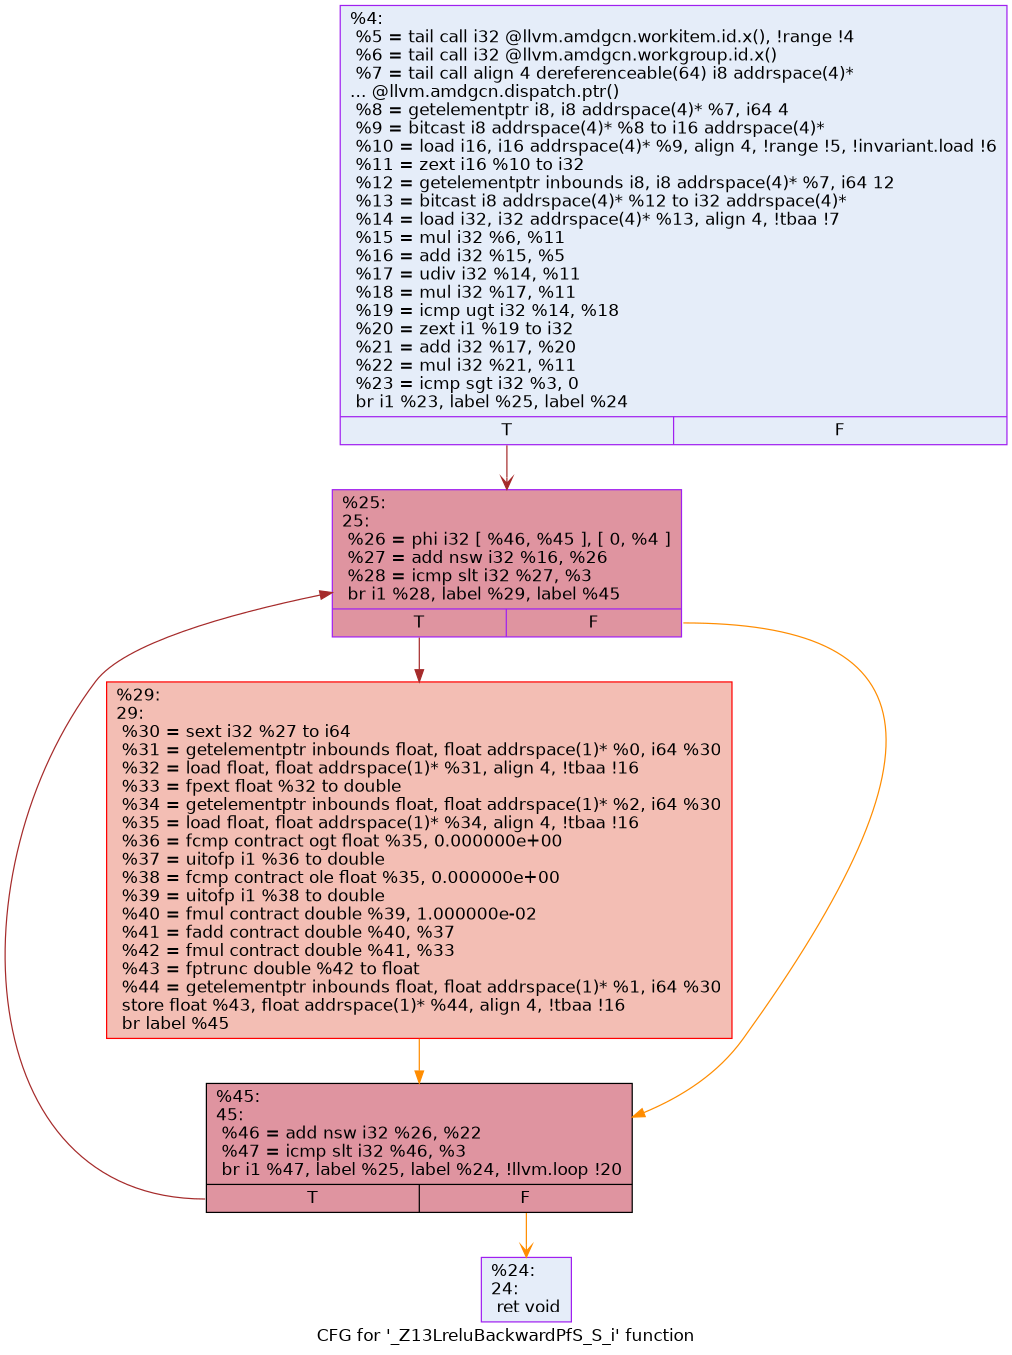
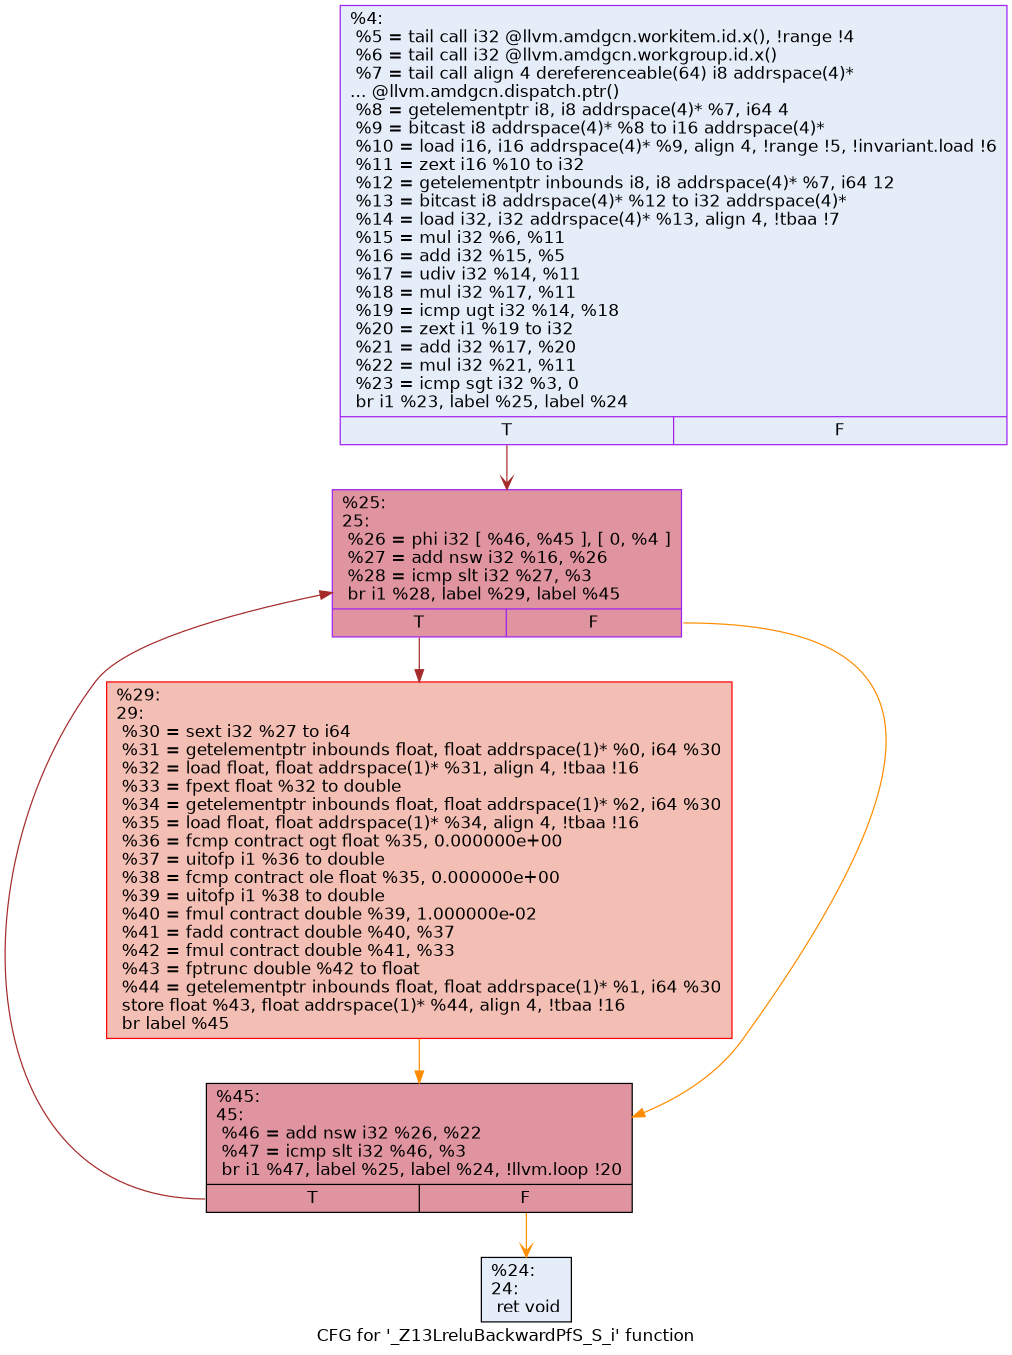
node "%24:": color purple -> black
